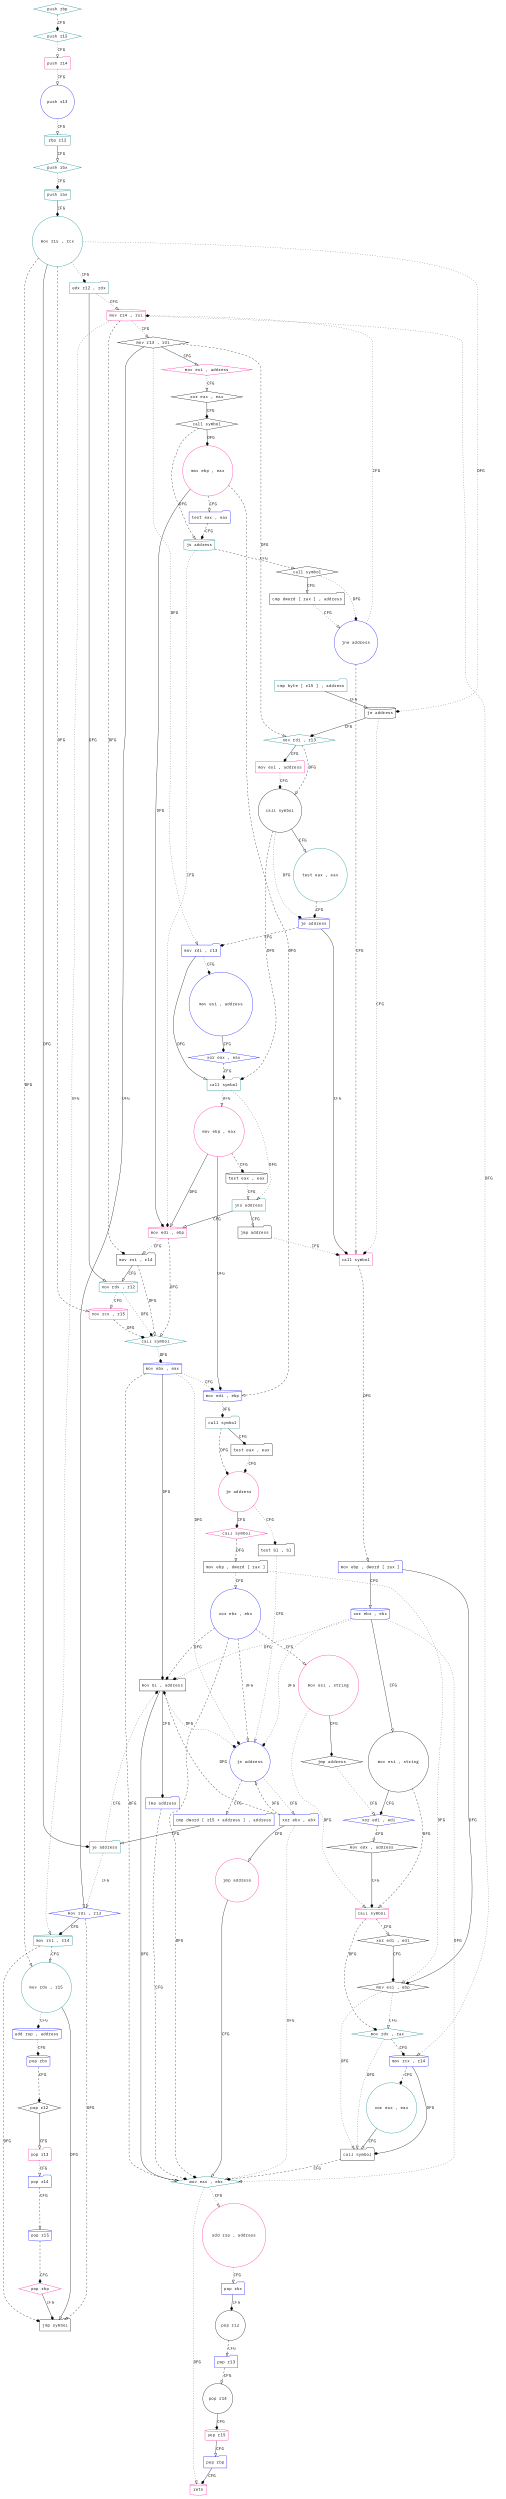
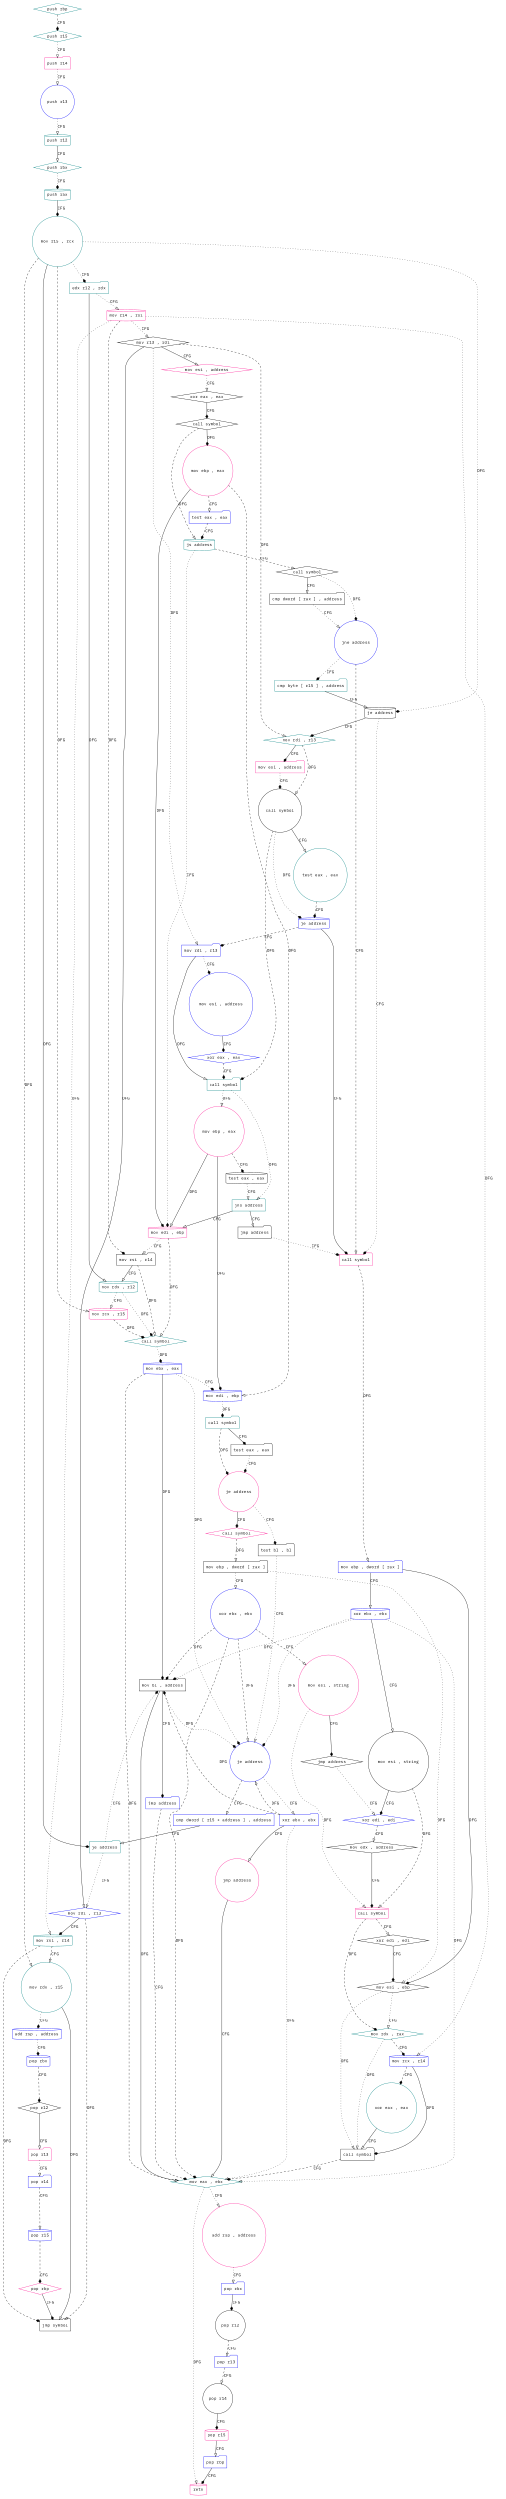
node "rbp r12": label "rbp r12" -> "push r12"
edge "jne address" -> "mov r14 , rsi": now "jne address" -> "cmp byte [ r15 ] , address"
